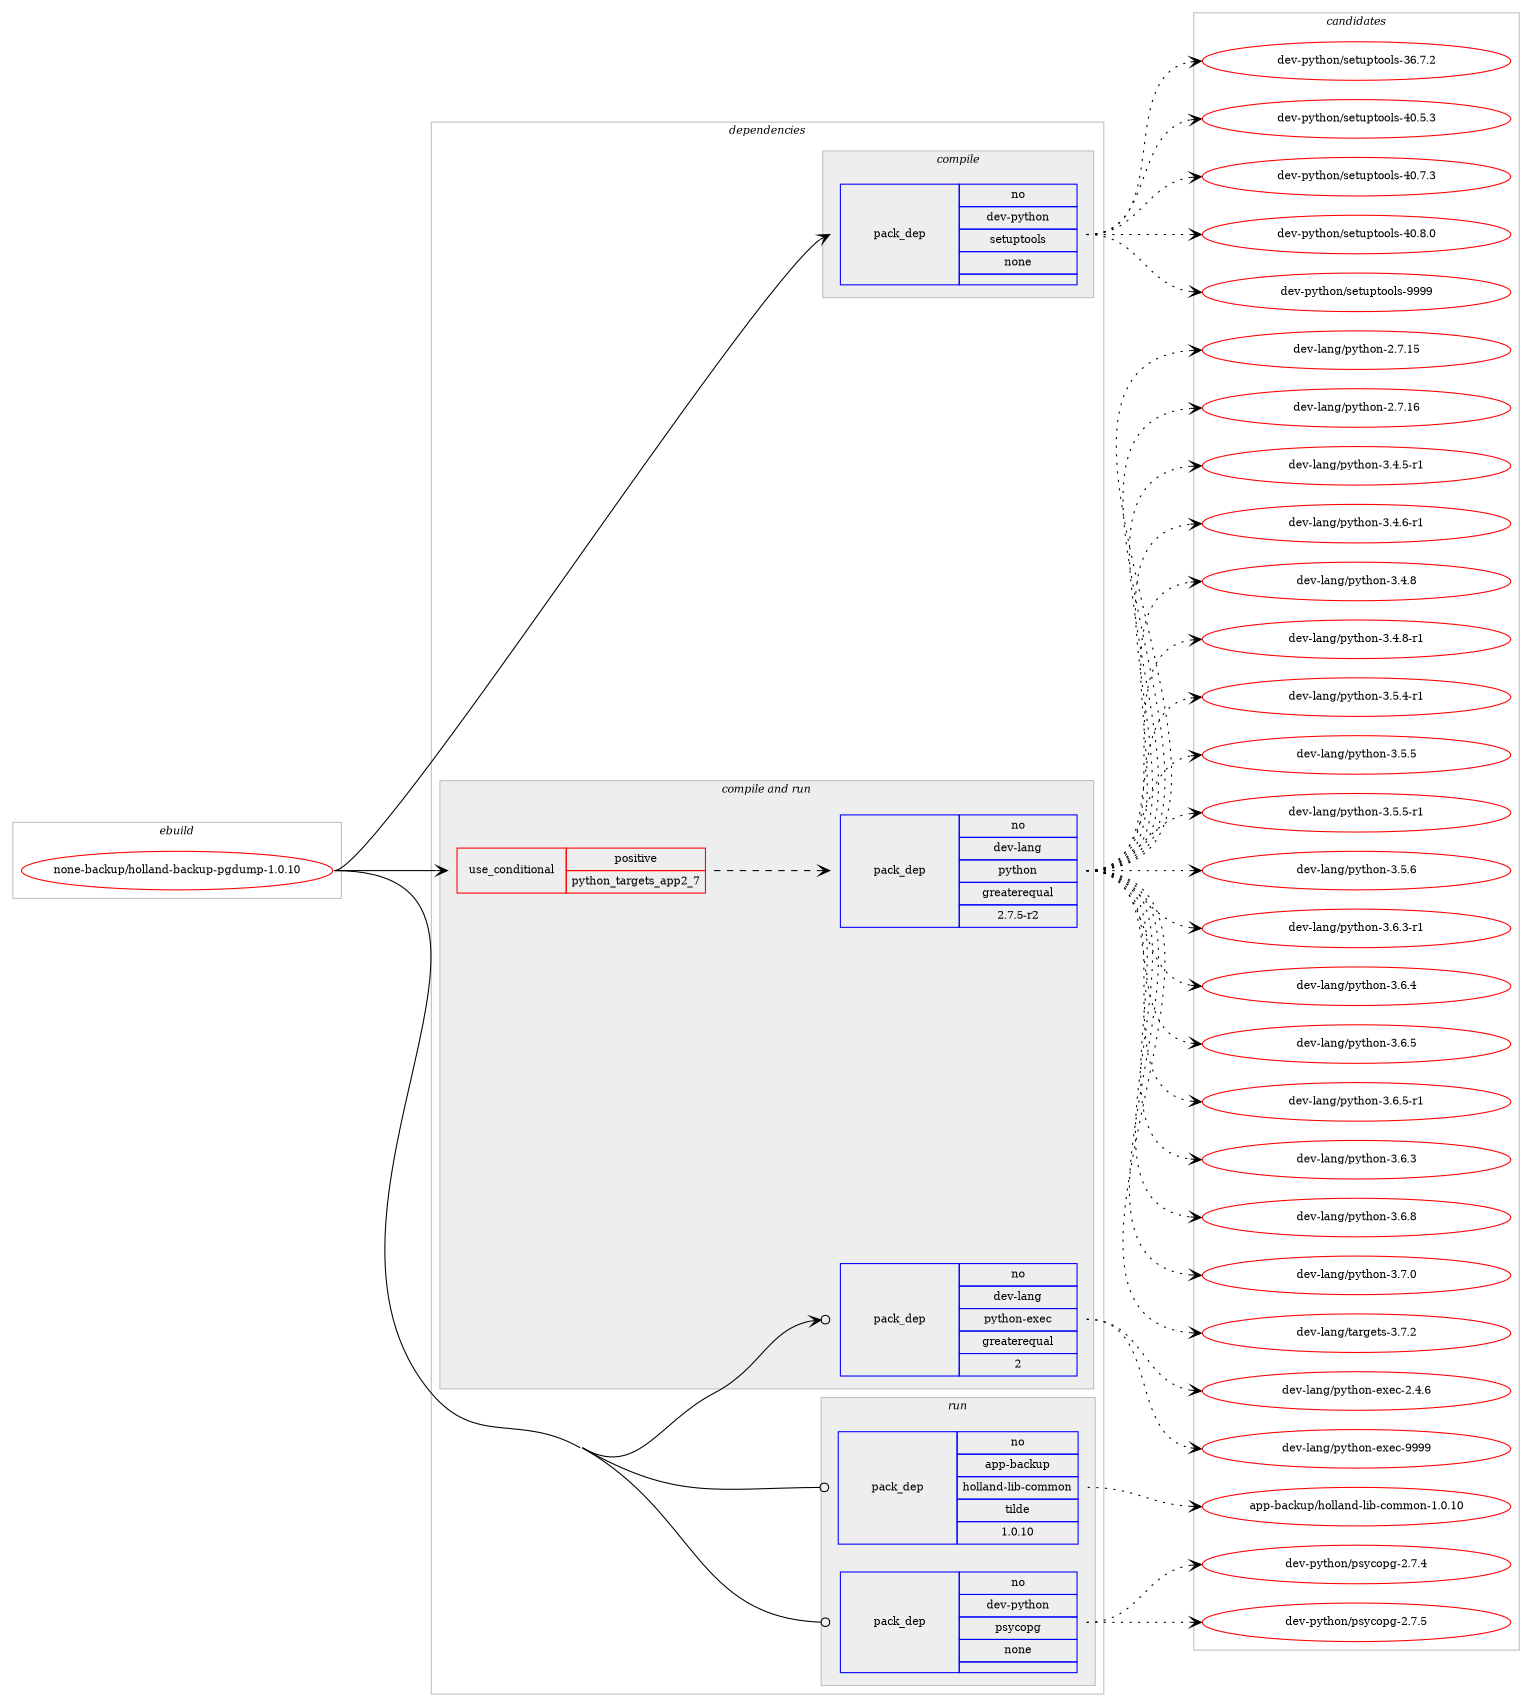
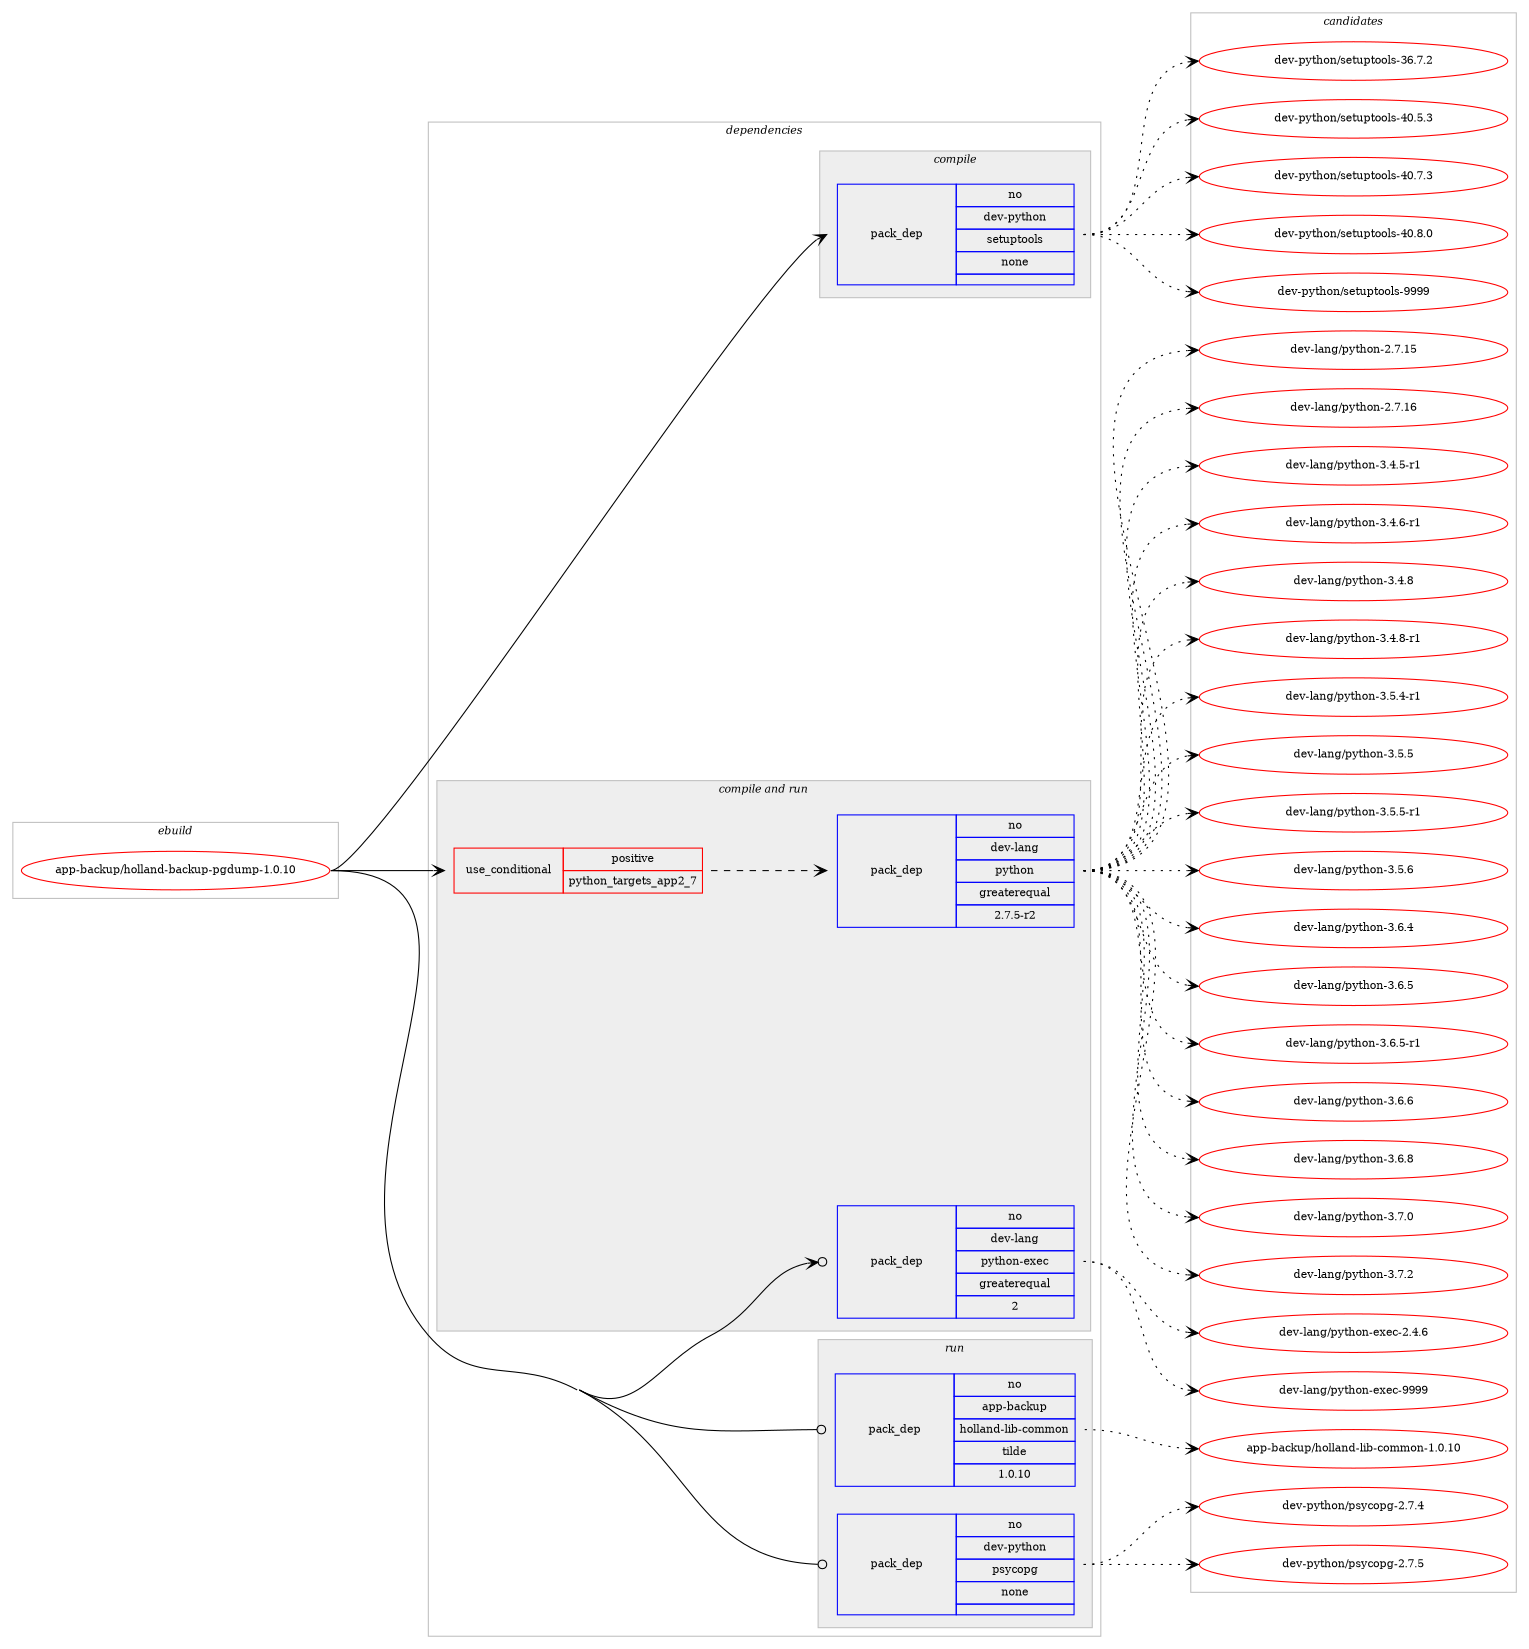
node "none-backup/holland-backup-pgdump-1.0.10": label "none-backup/holland-backup-pgdump-1.0.10" -> "app-backup/holland-backup-pgdump-1.0.10"
node "dev-lang/python-3.6.3-r1": removed
node "dev-lang/python-3.6.3": label "dev-lang/python-3.6.3" -> "dev-lang/python-3.6.6"
node "dev-lang/targets-3.7.2": label "dev-lang/targets-3.7.2" -> "dev-lang/python-3.7.2"
